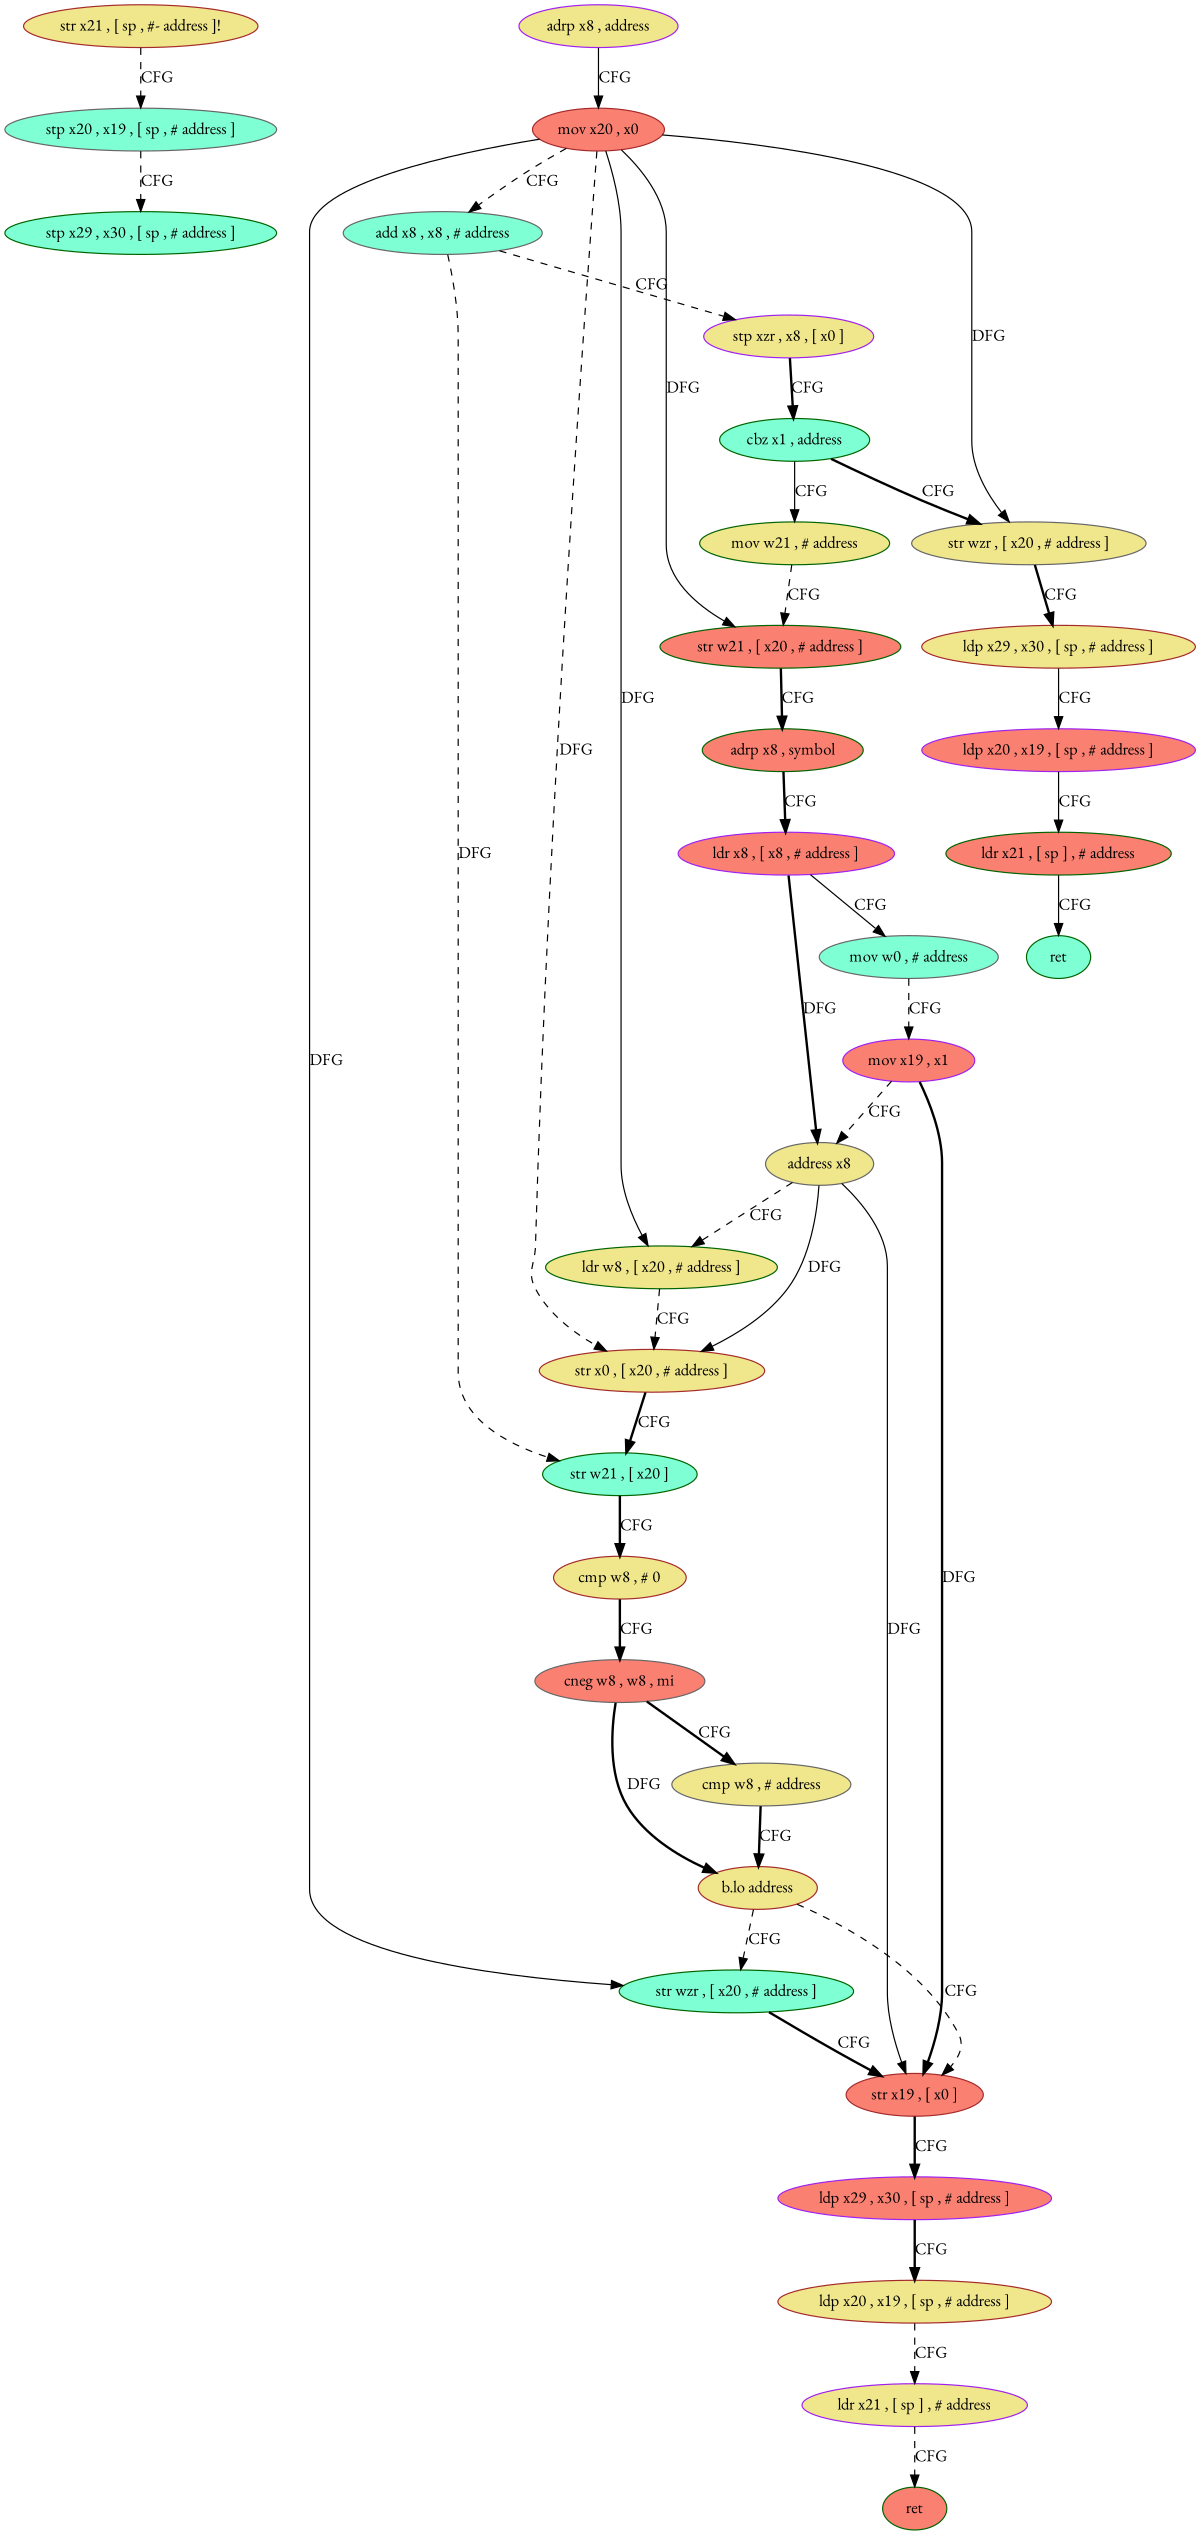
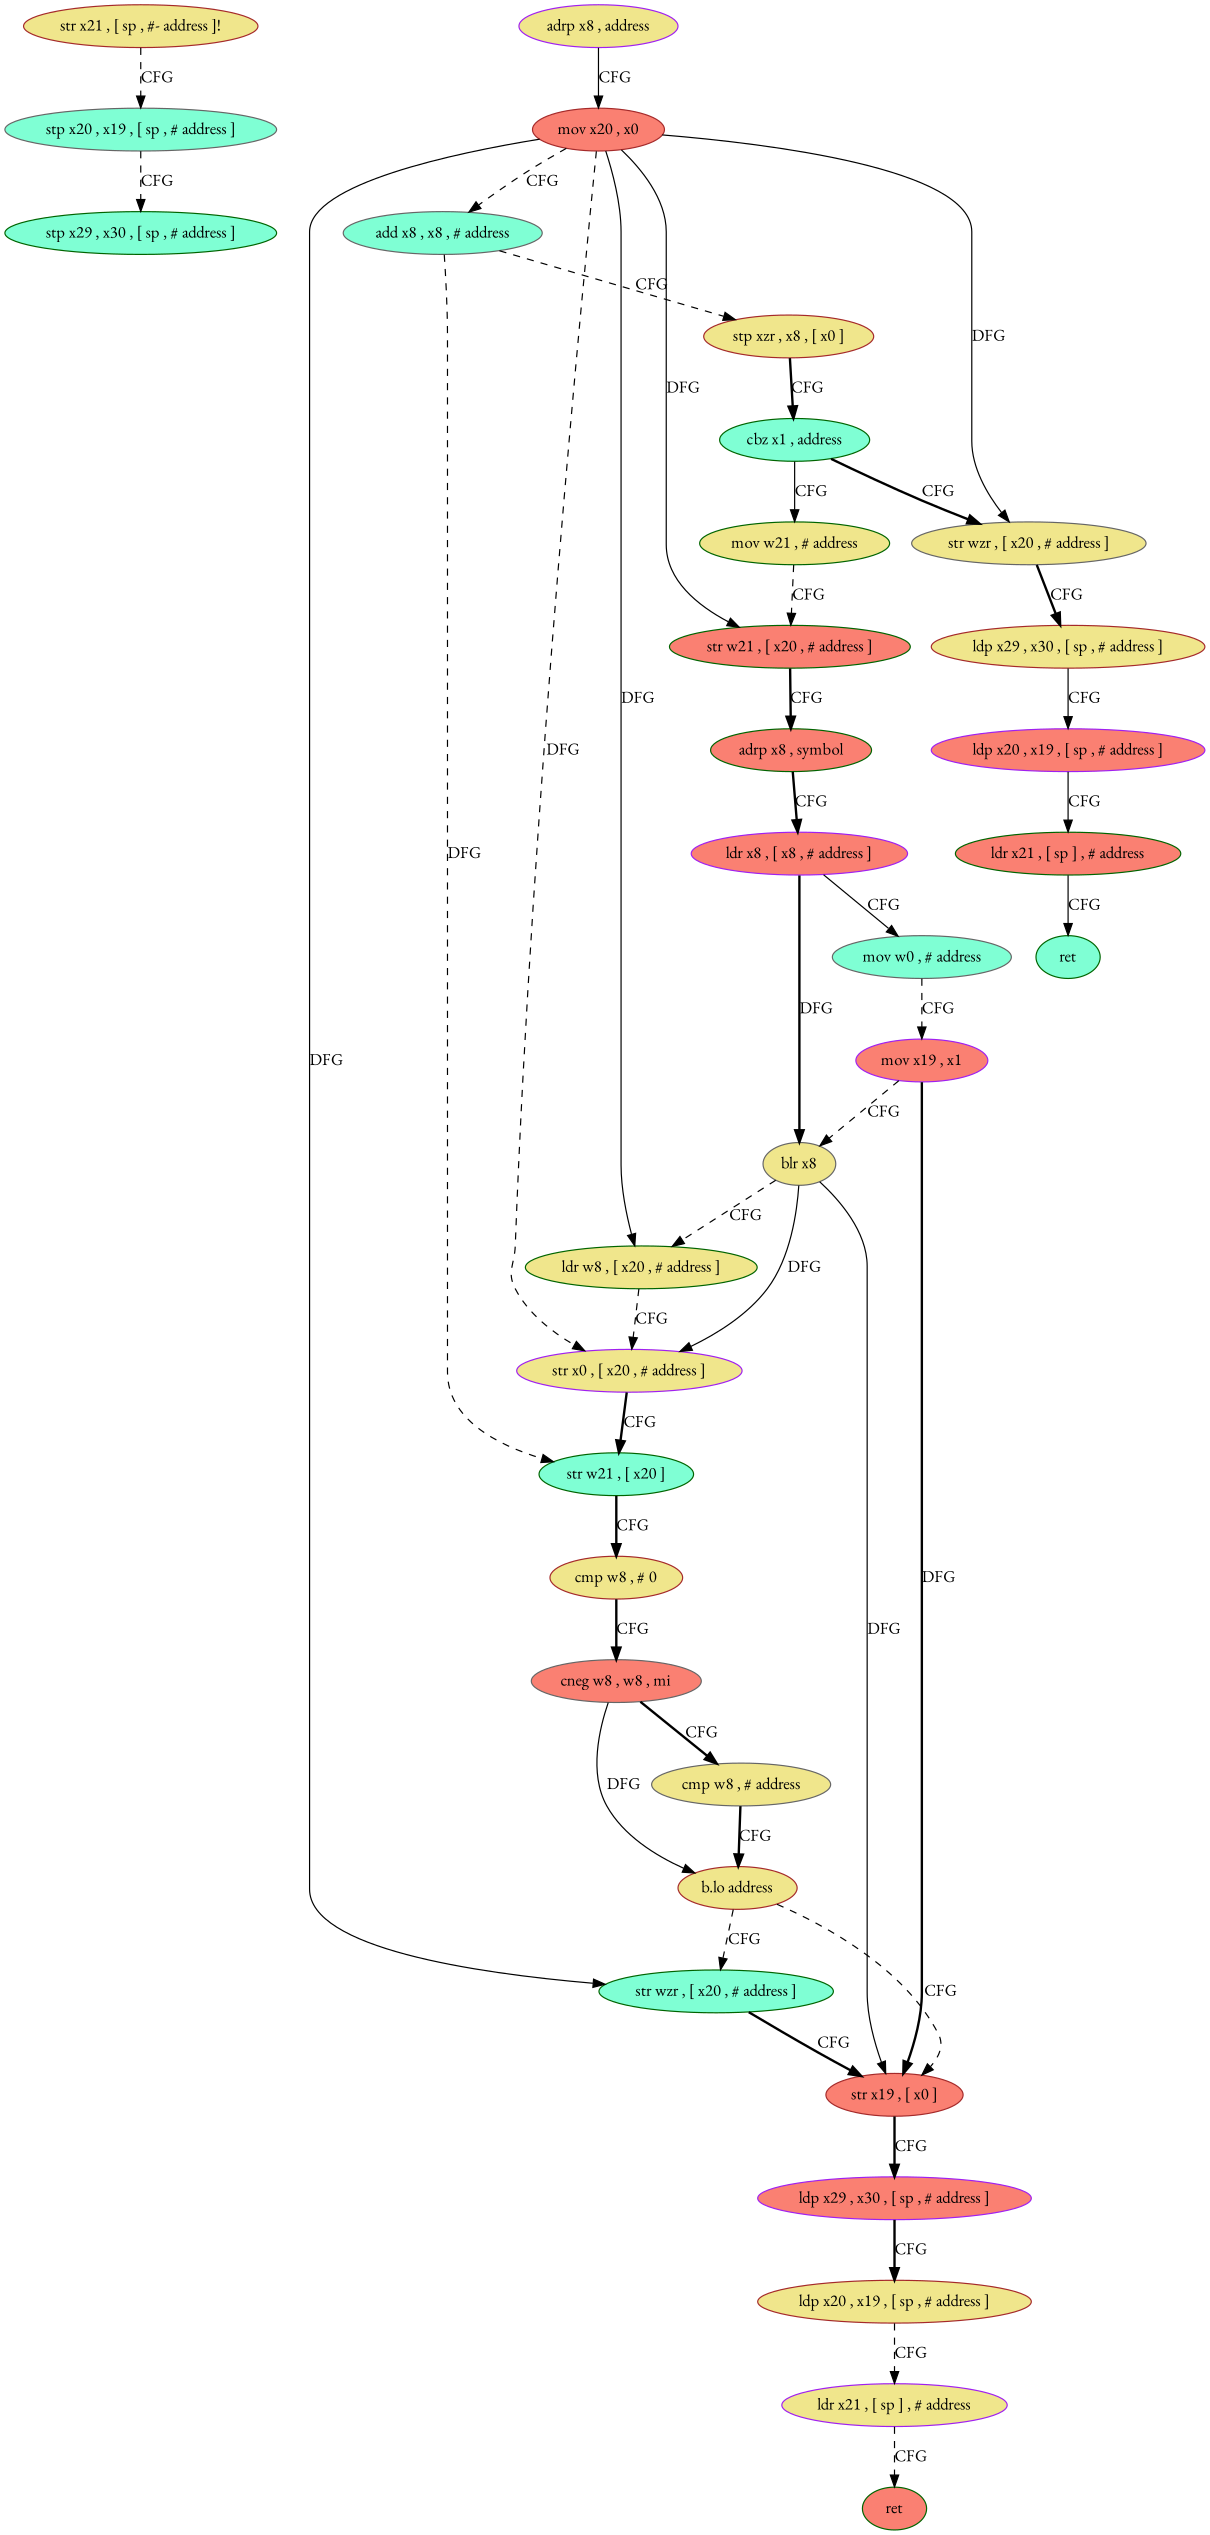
node "stp xzr , x8 , [ x0 ]": color purple -> brown
node "address x8": label "address x8" -> "blr x8"
node "str x0 , [ x20 , # address ]": color brown -> purple
edge "cneg w8 , w8 , mi" -> "b.lo address": style bold -> solid
